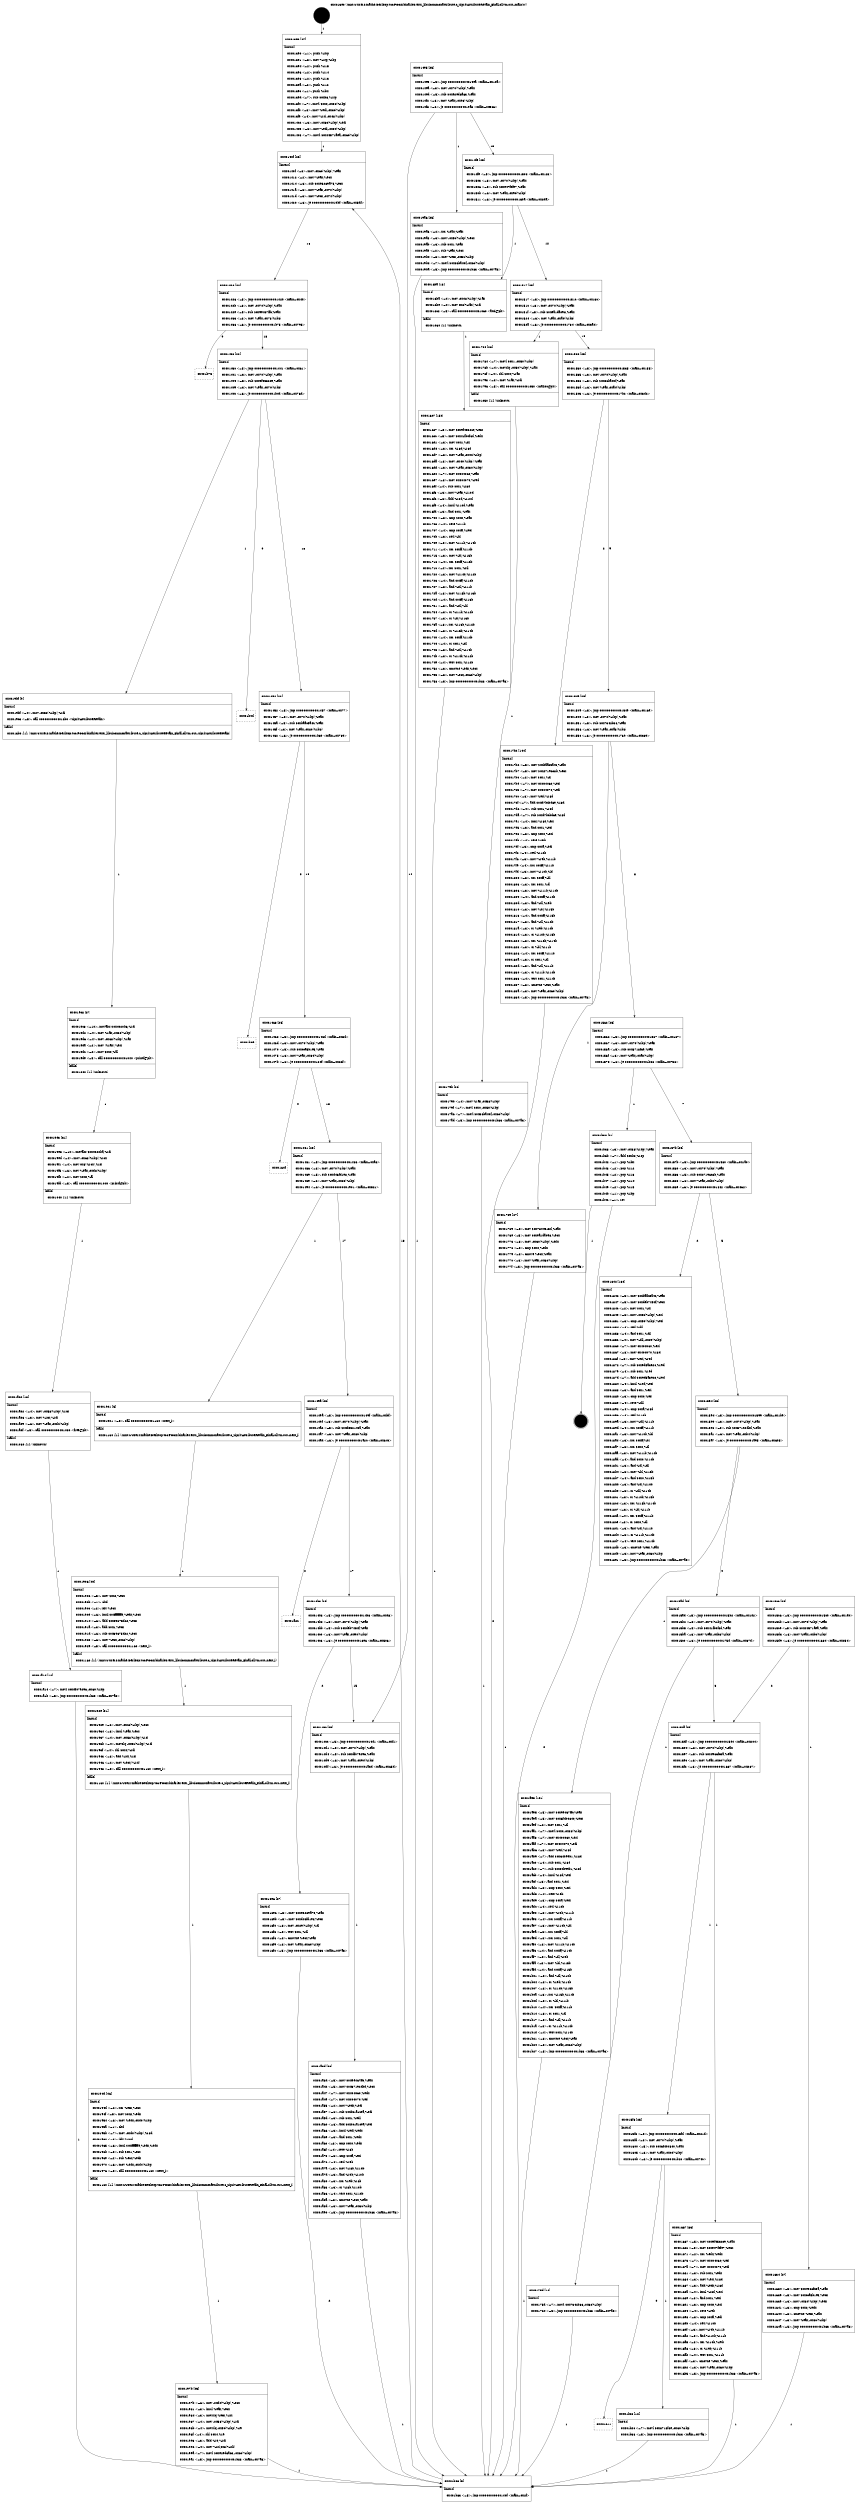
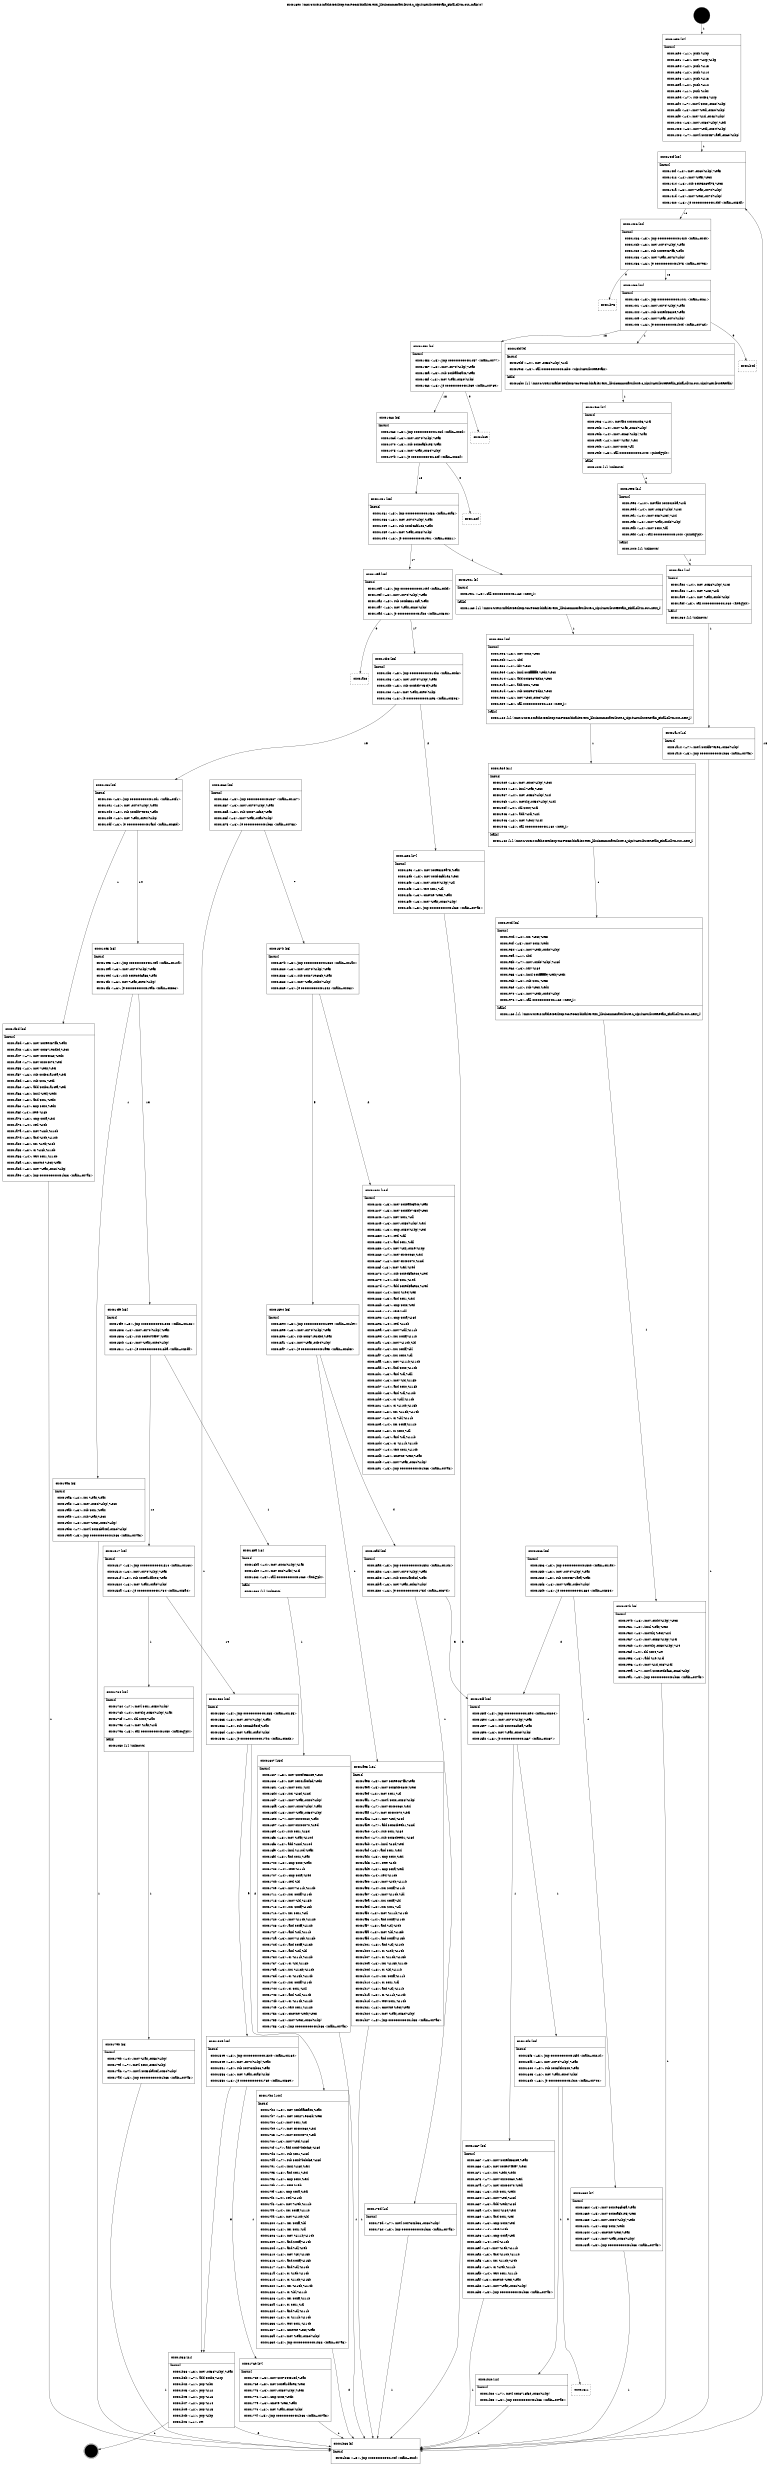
edge "0x401549 [25]" -> "0x401562 [25]": now "0x401549 [25]" -> "0x401b38 [21]"
edge "0x4014e5 [25]" -> "0x4014cc [25]": reversed
